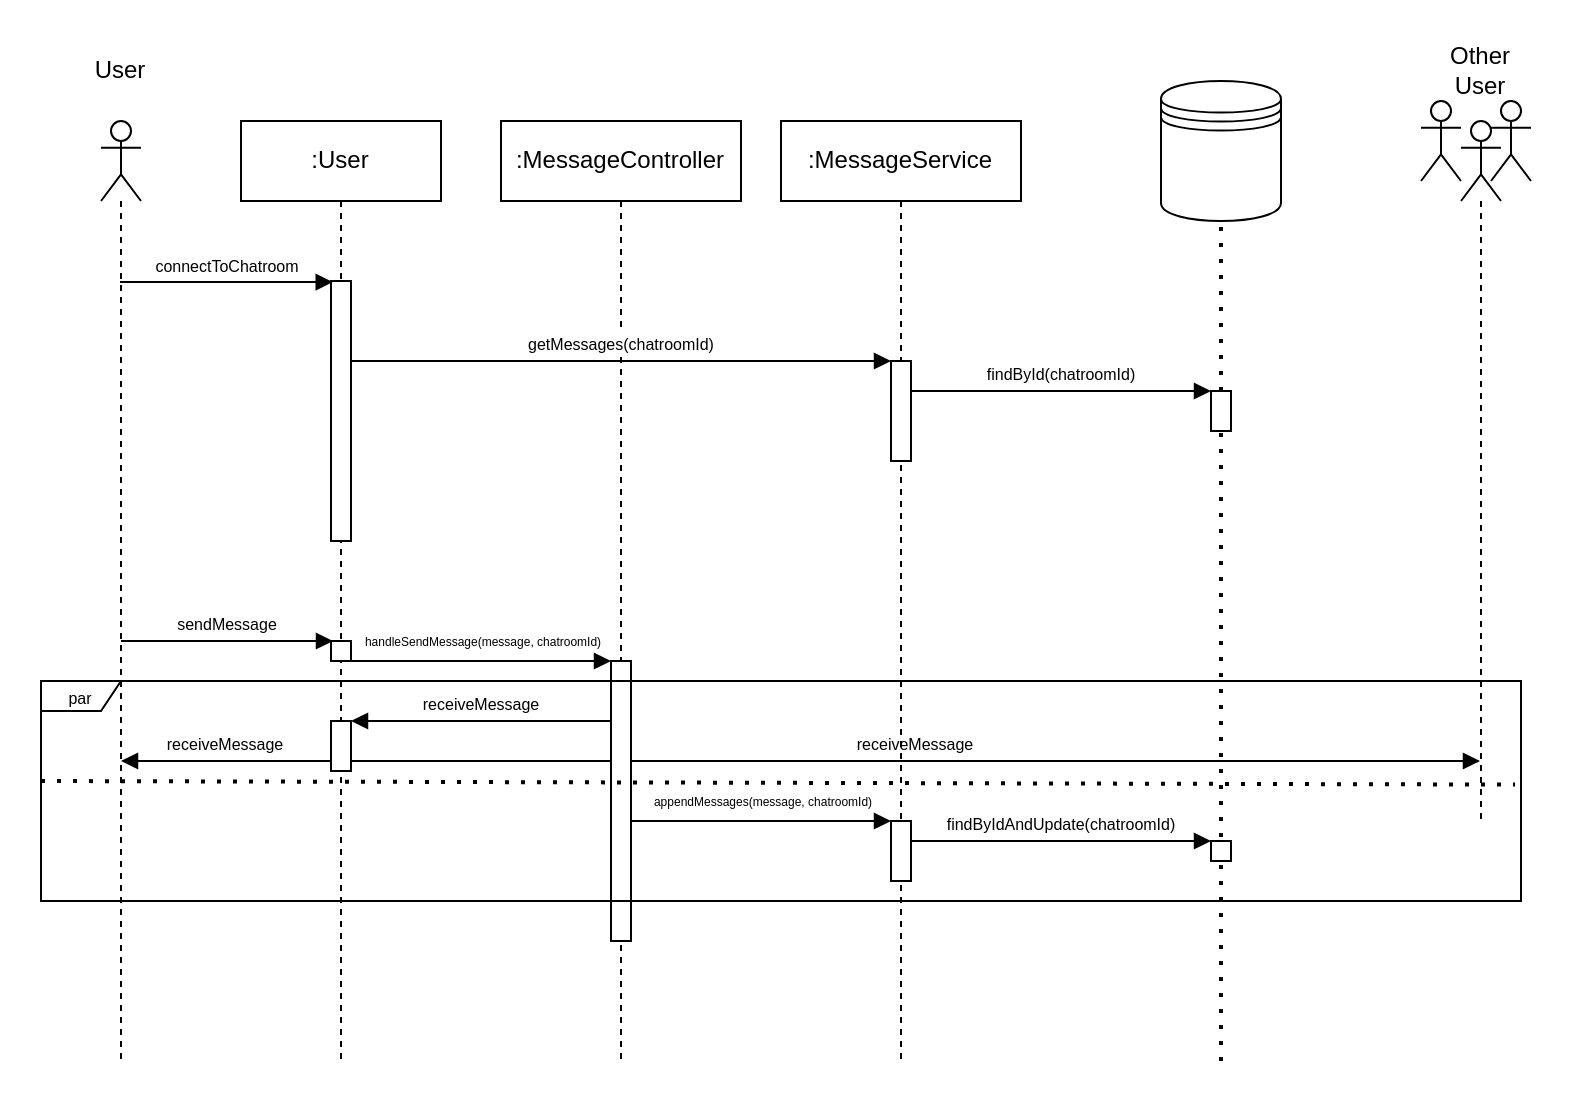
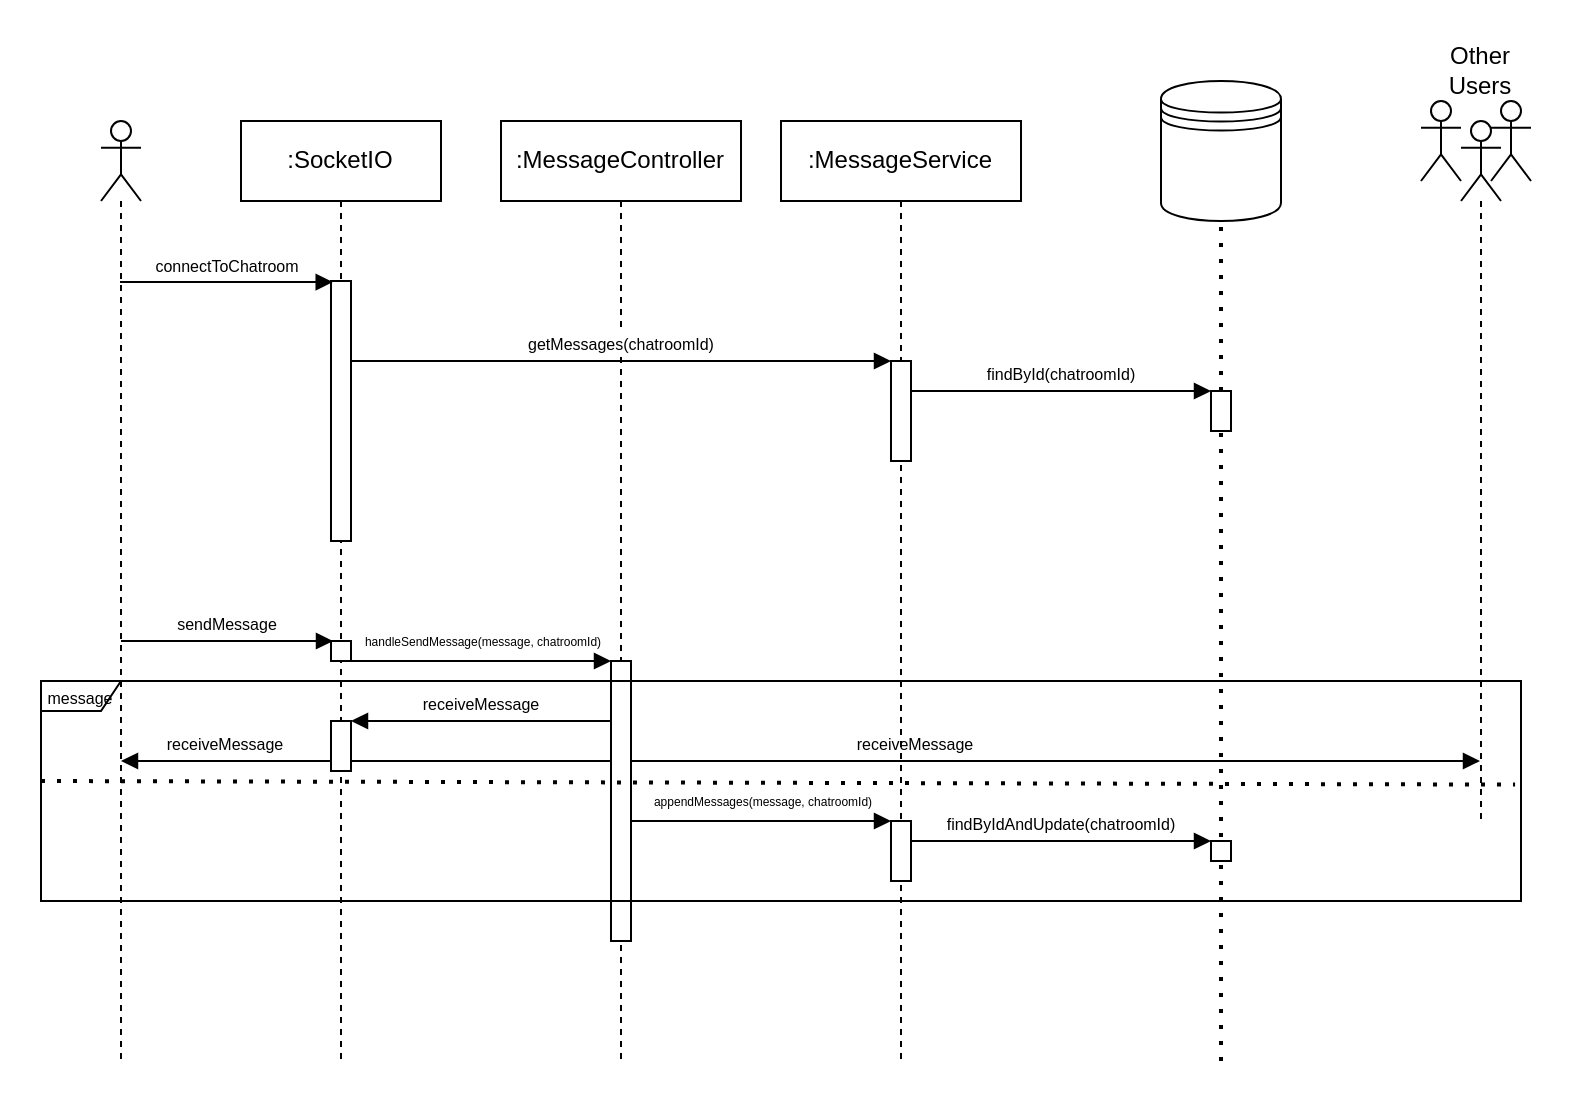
node "User": removed
node "Other User": label "Other User" -> "Other Users"
node ":User": label ":User" -> ":SocketIO"
node "par": label "par" -> "message"
